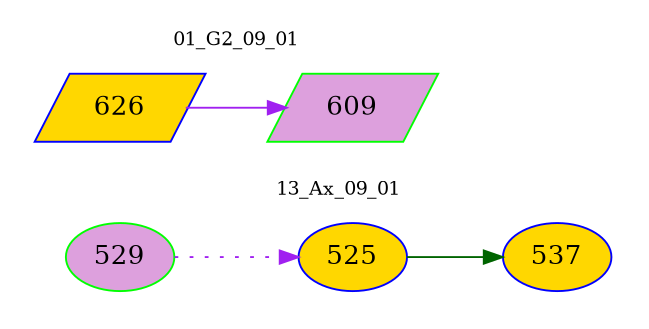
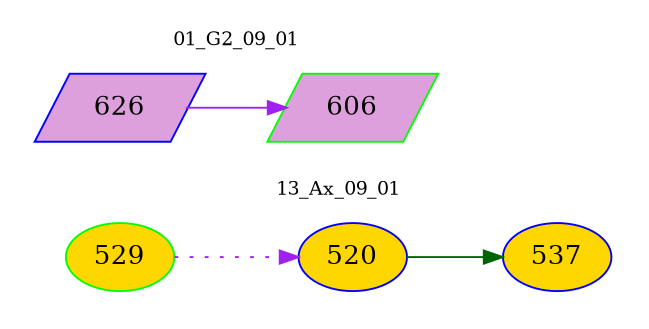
node "626": fillcolor gold -> plum
node "609": label "609" -> "606"
node "529": fillcolor plum -> gold
node "525": label "525" -> "520"
